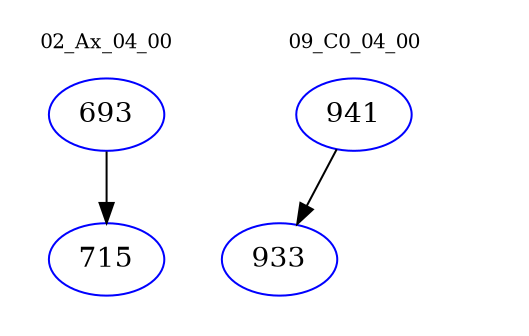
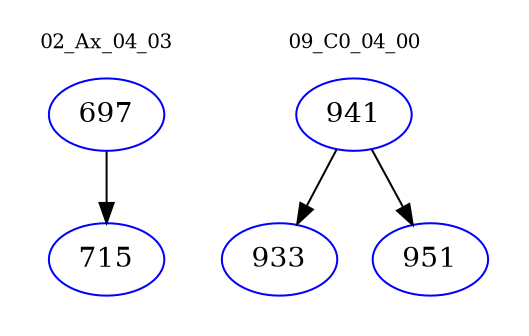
cluster "02_Ax_04_00": label "02_Ax_04_00" -> "02_Ax_04_03"
node "693": label "693" -> "697"
node "951": added
